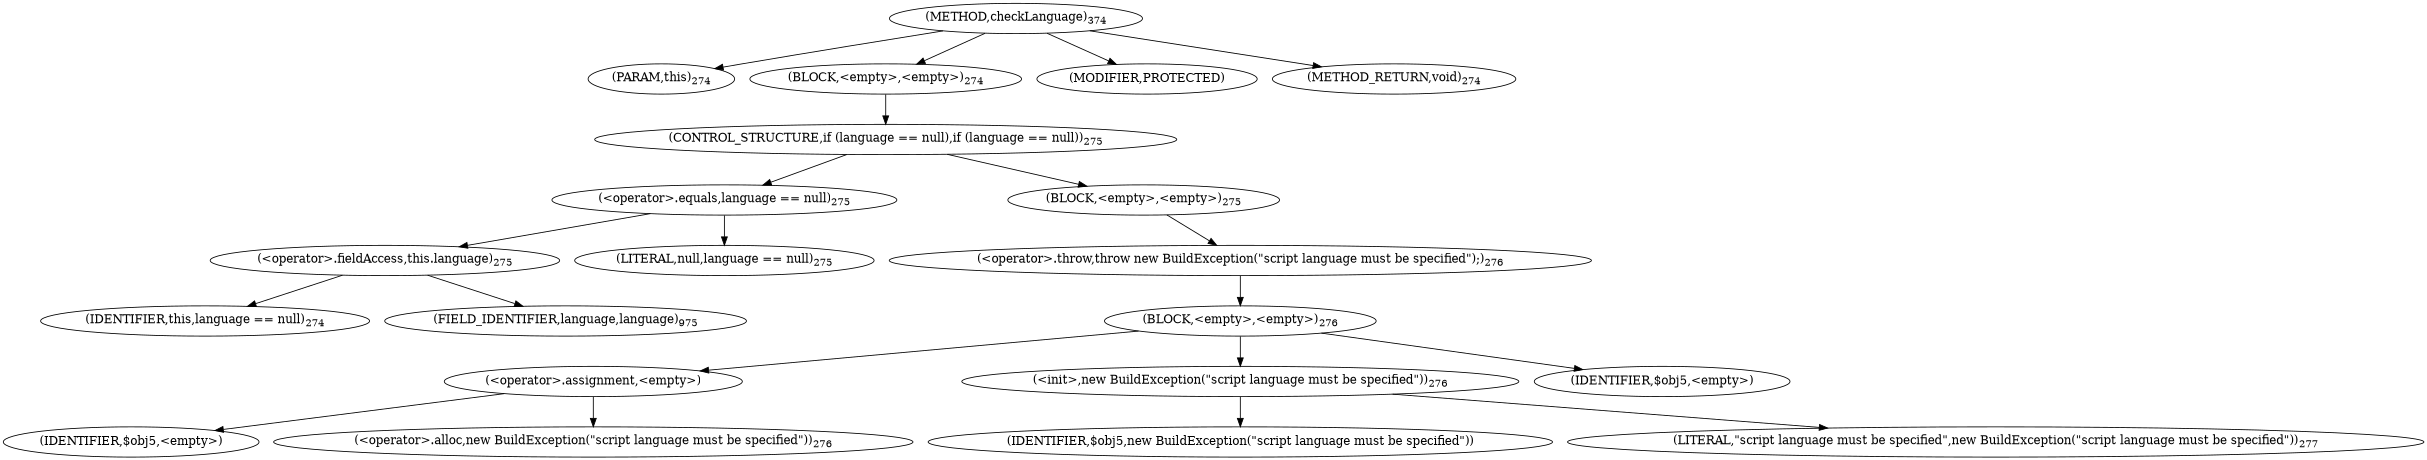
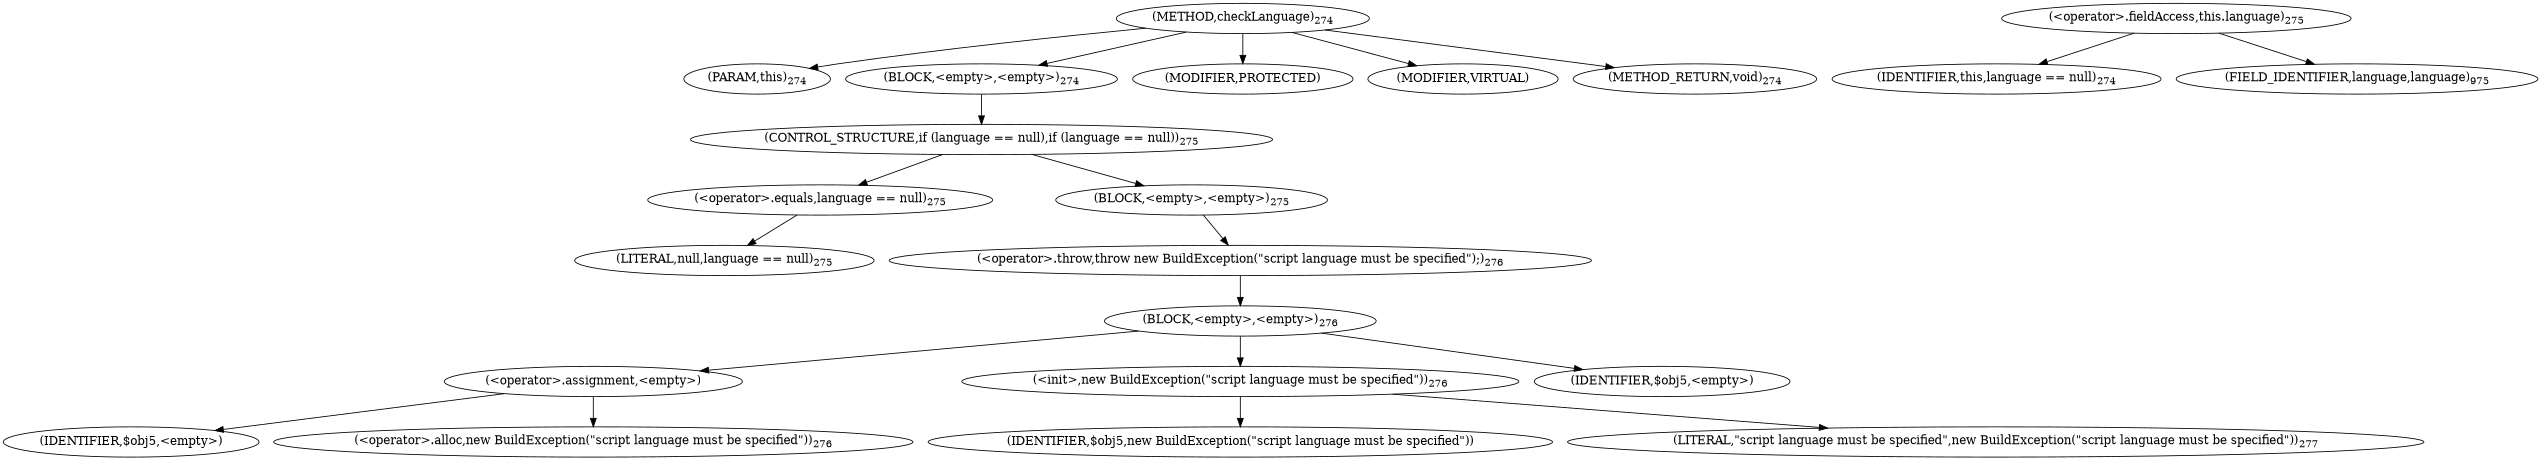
node "(METHOD,checkLanguage)": text "374" -> "274"
node "(MODIFIER,VIRTUAL)": added
edge "(<operator>.equals,language == null)" -> "(<operator>.fieldAccess,this.language)": removed
